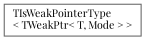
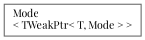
node "TIsWeakPointerType < TWeakPtr< T, Mode > >": label "TIsWeakPointerType < TWeakPtr< T, Mode > >" -> "Mode < TWeakPtr< T, Mode > >"
